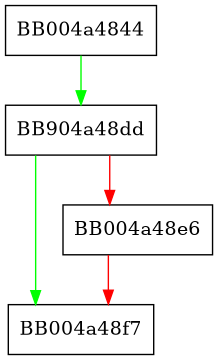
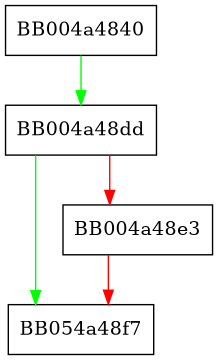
node "BB004a4844": label "BB004a4844" -> "BB004a4840"
node "BB904a48dd": label "BB904a48dd" -> "BB004a48dd"
node "BB004a48e6": label "BB004a48e6" -> "BB004a48e3"
node "BB004a48f7": label "BB004a48f7" -> "BB054a48f7"
